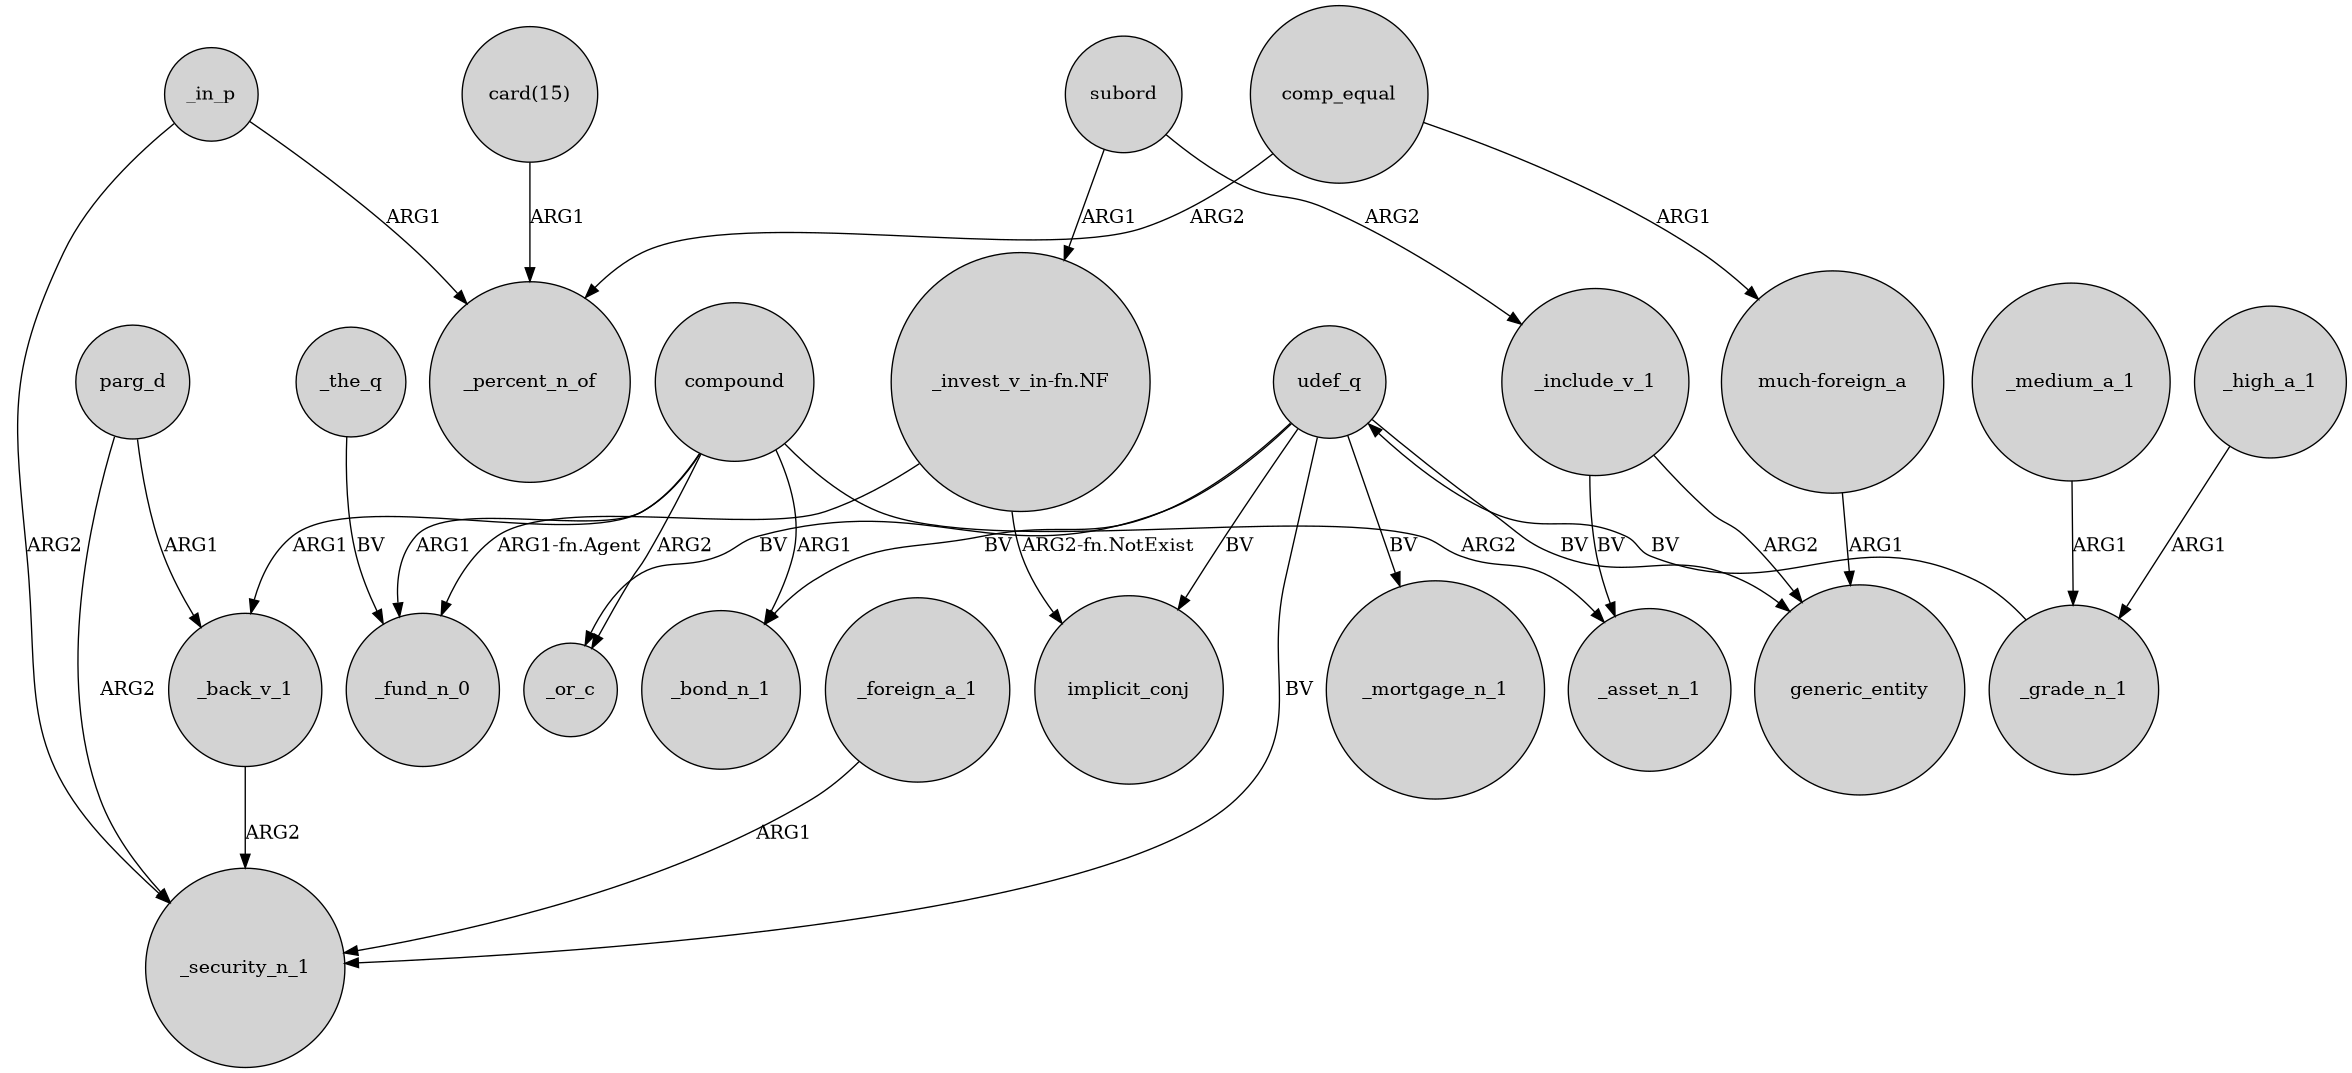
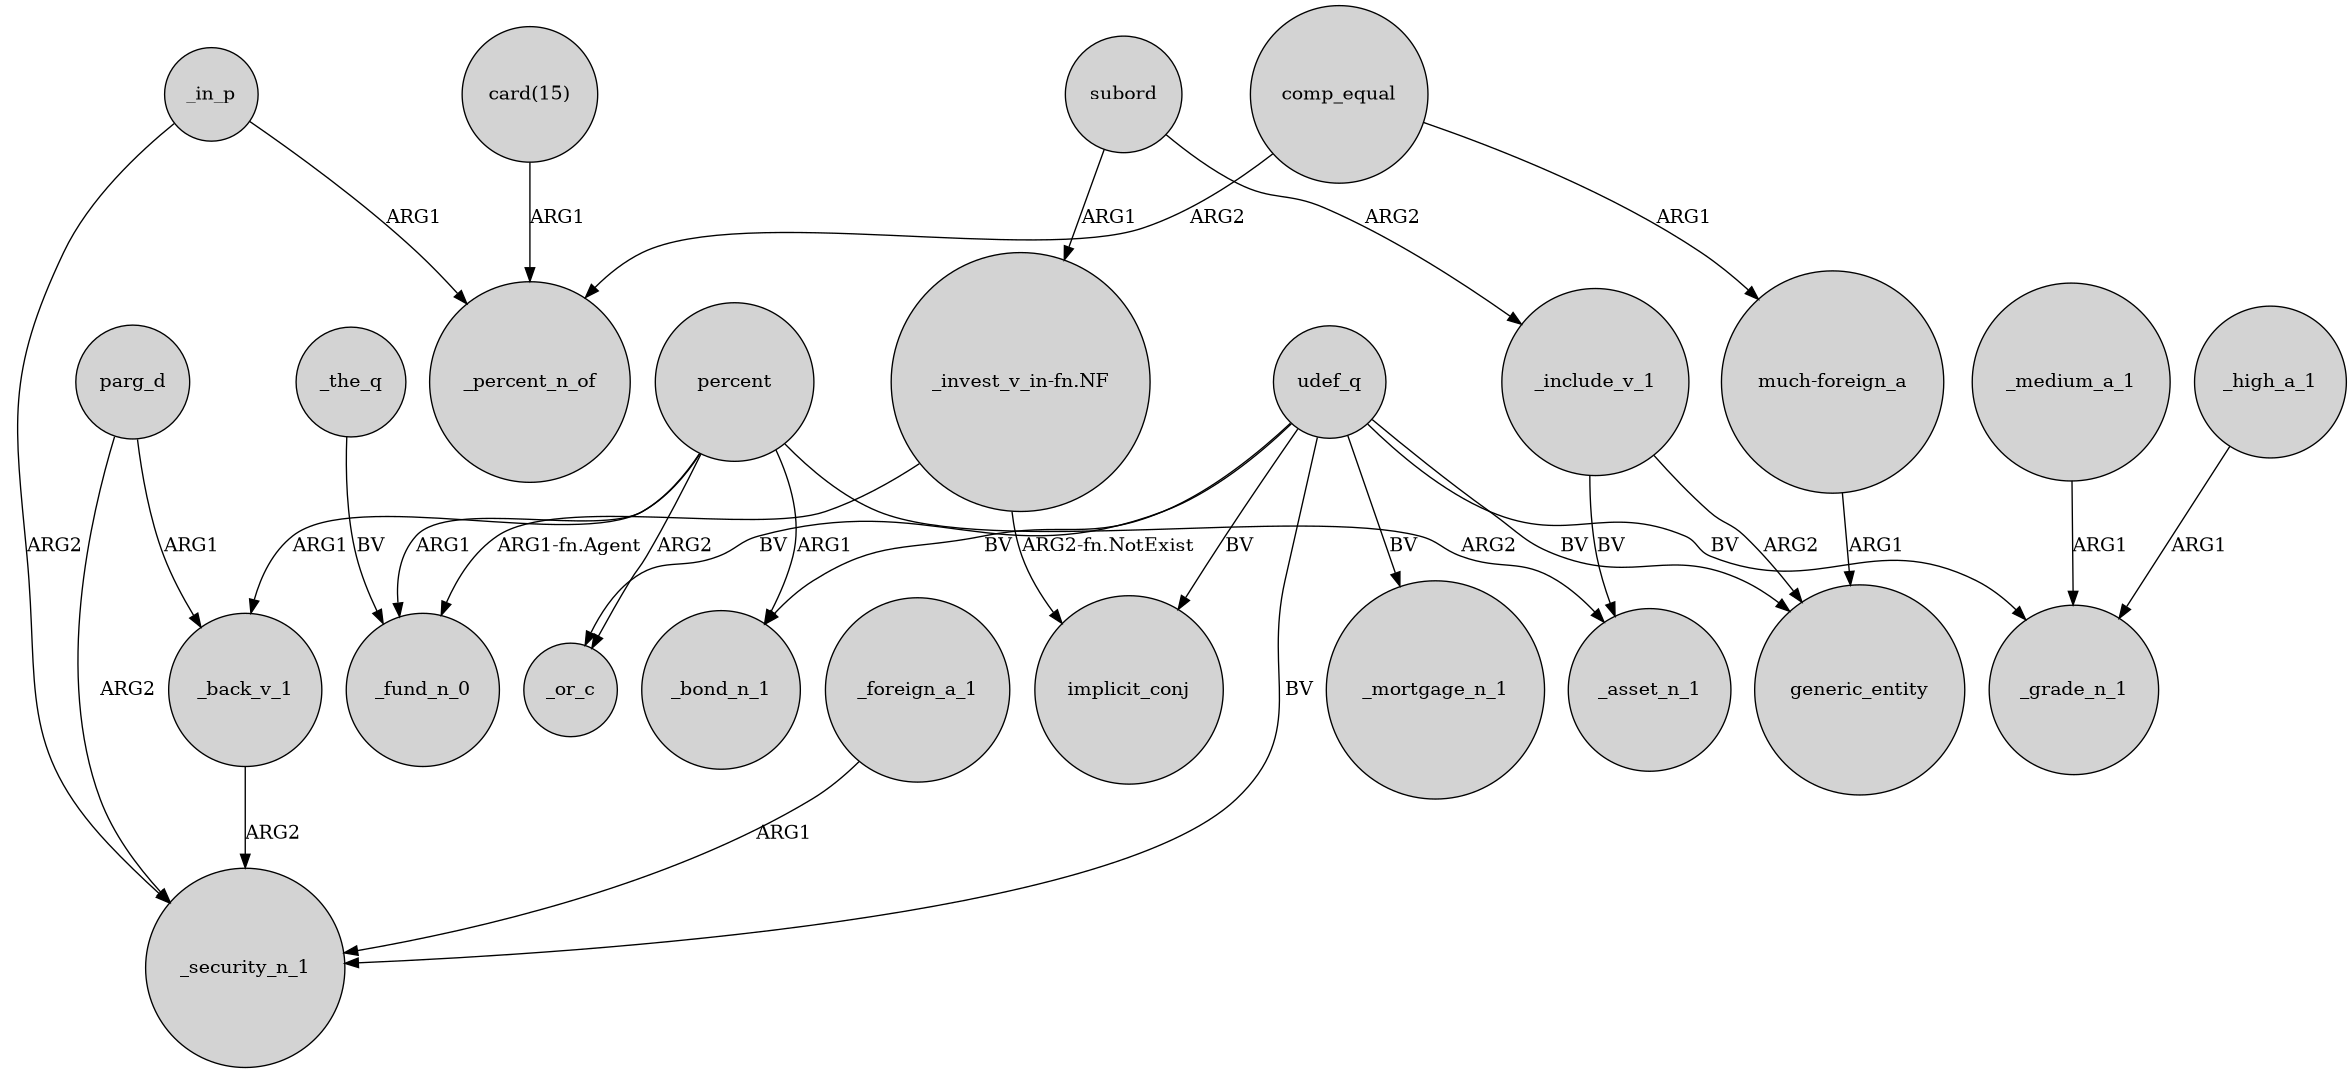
node "compound": label "compound" -> "percent"
edge "_grade_n_1" -> "udef_q": reversed
